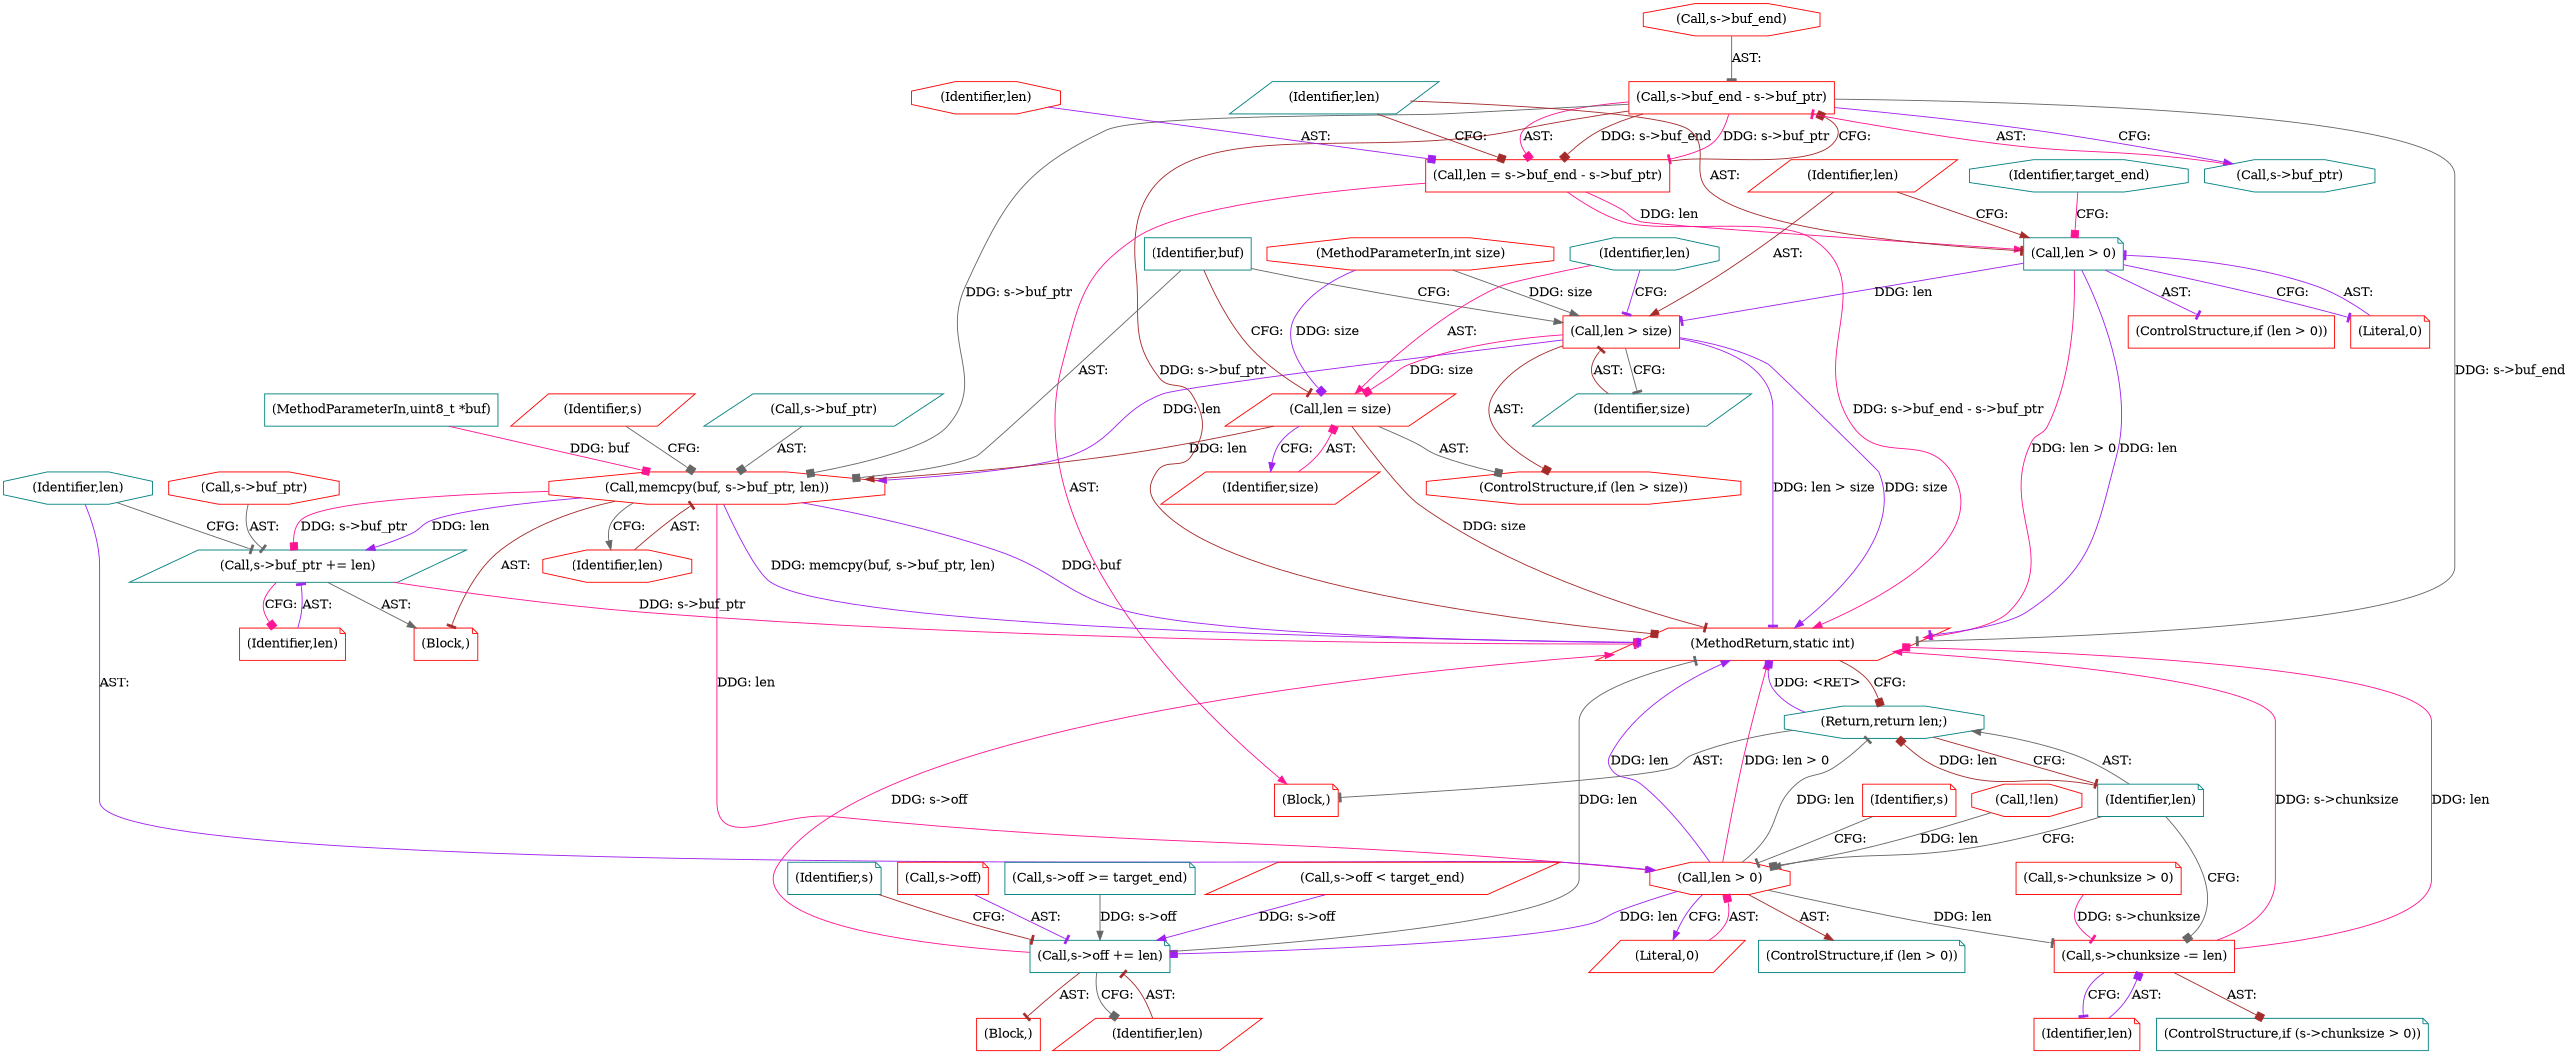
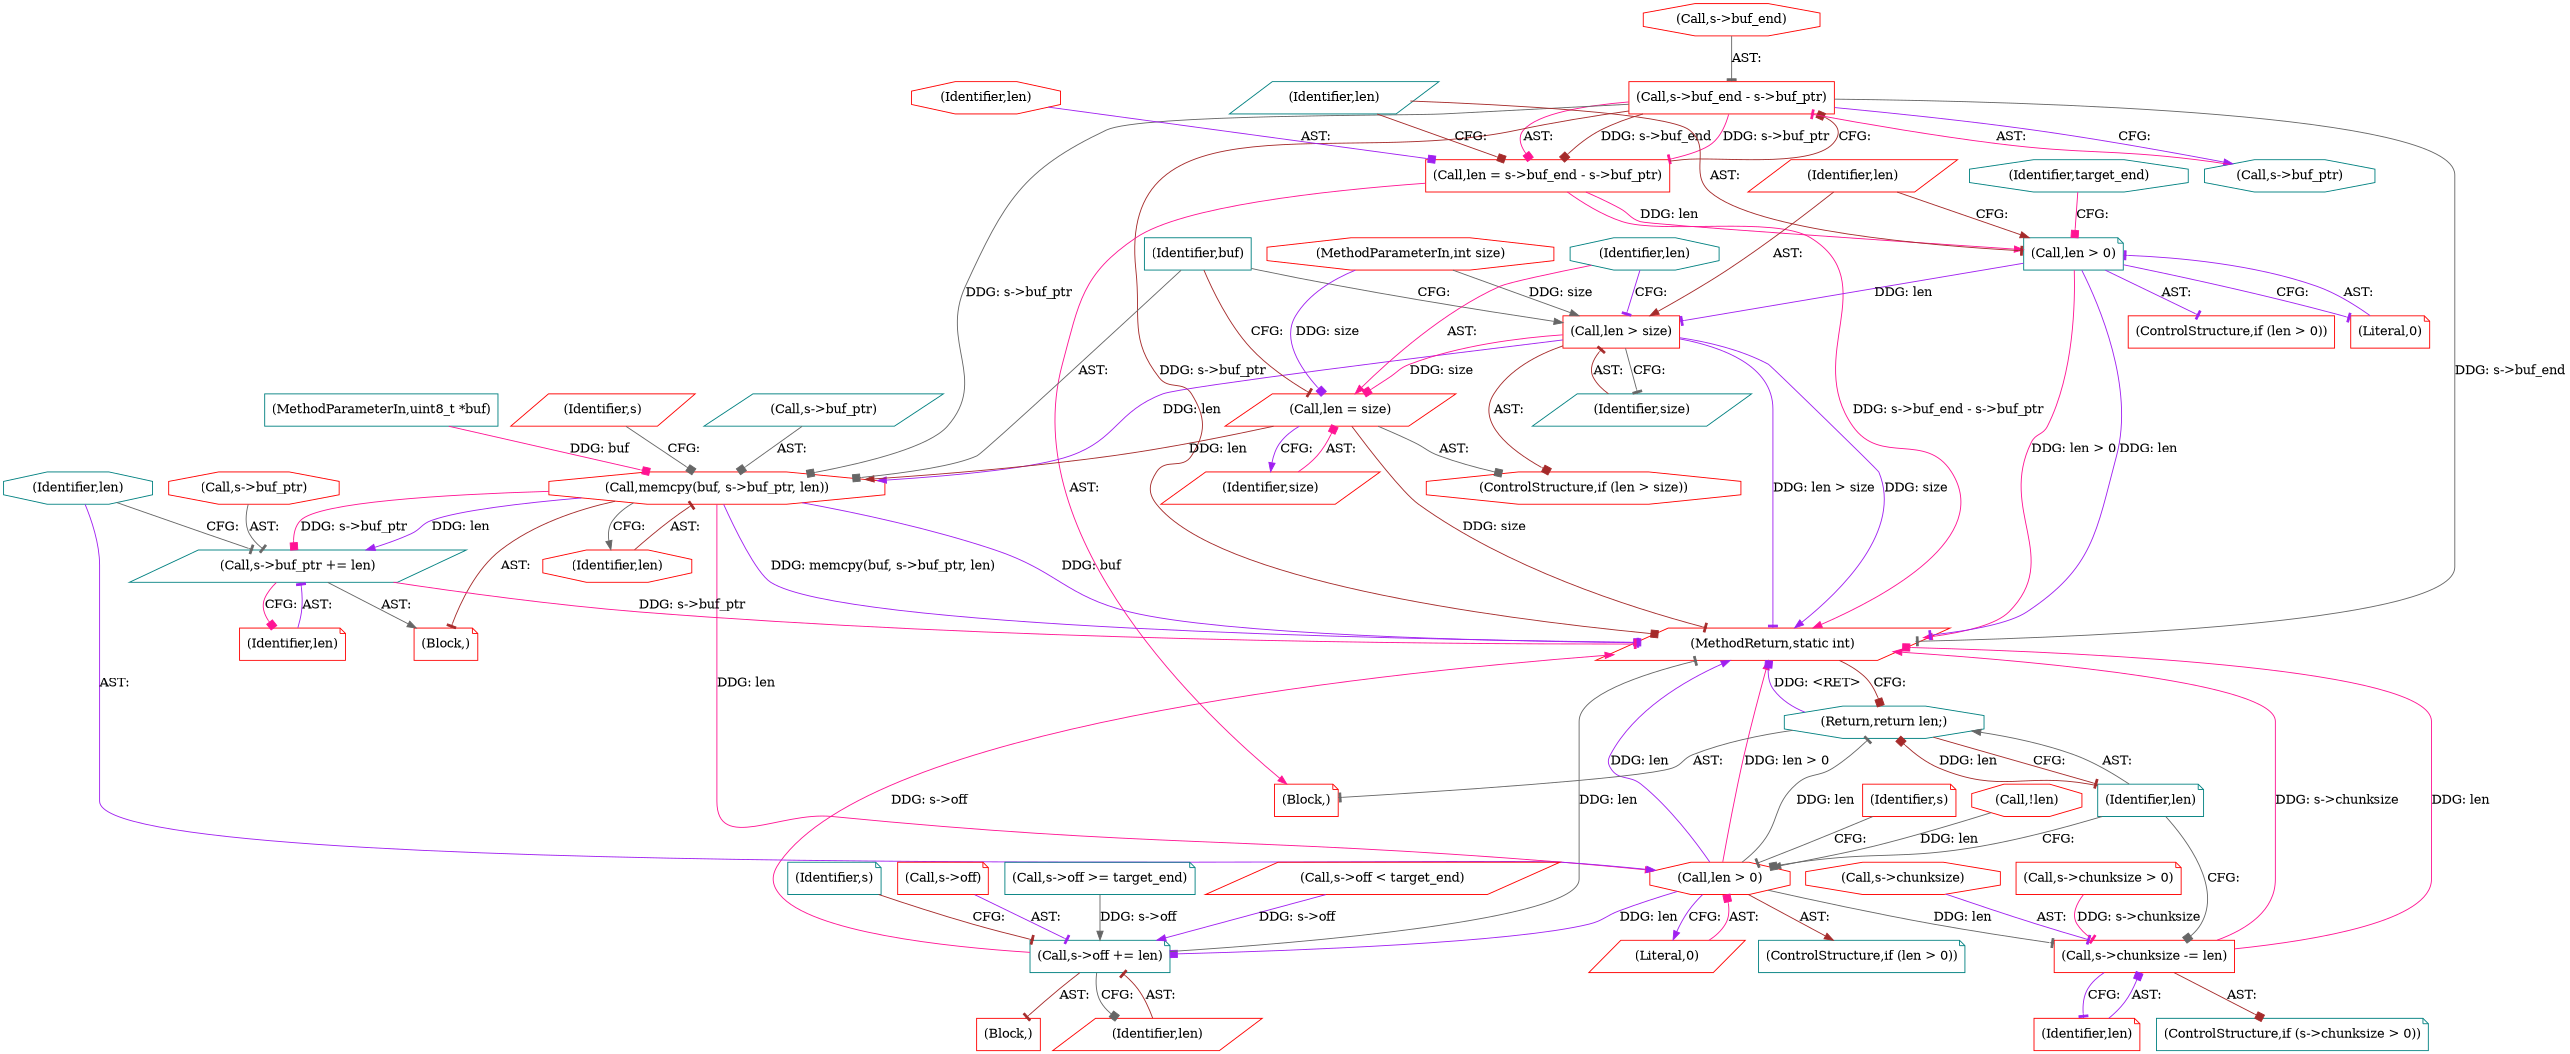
node "(Call,s->chunksize)": added
